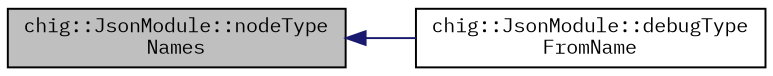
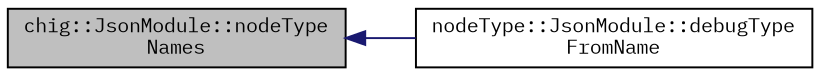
node "chig::JsonModule::debugType FromName": label "chig::JsonModule::debugType FromName" -> "nodeType::JsonModule::debugType FromName"
